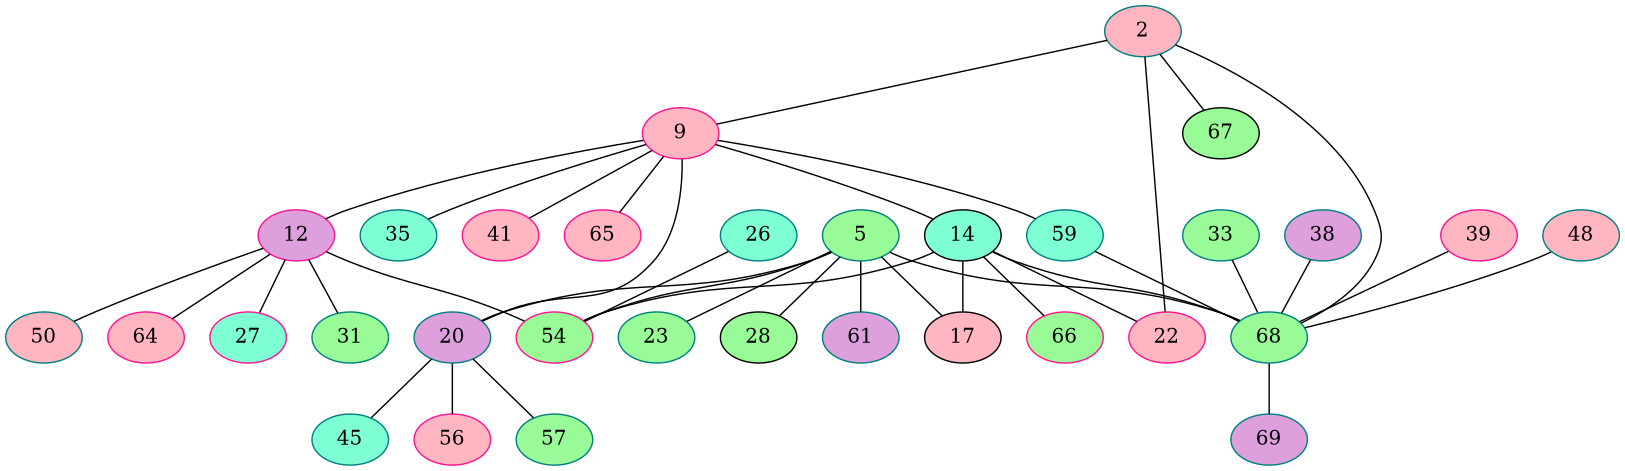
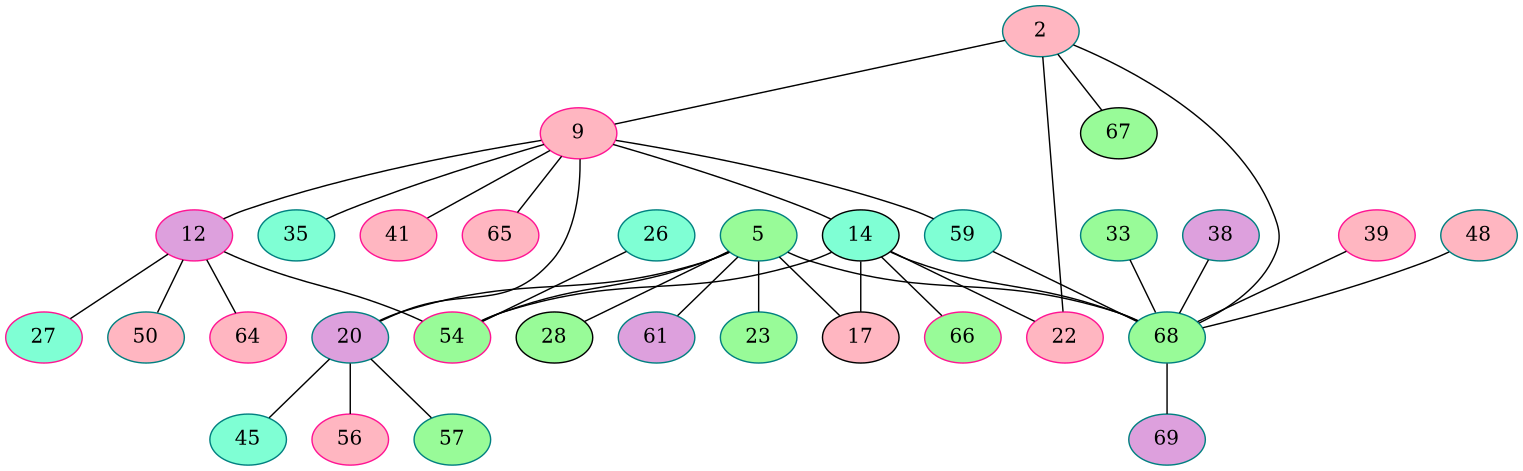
node "31": removed
